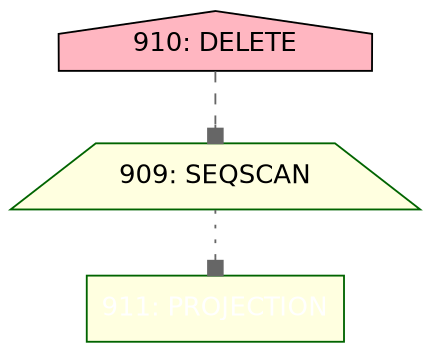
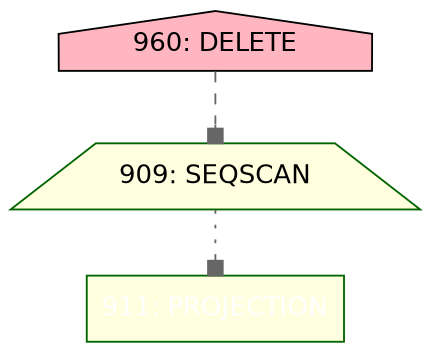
node "910: DELETE": label "910: DELETE" -> "960: DELETE"
